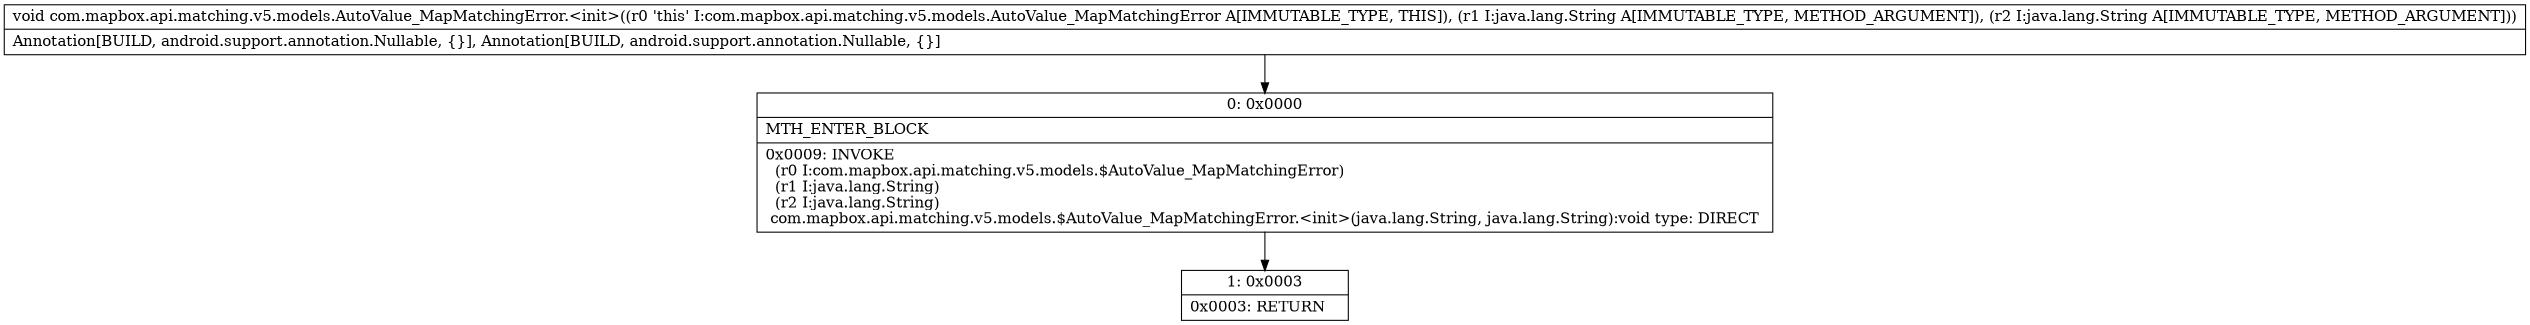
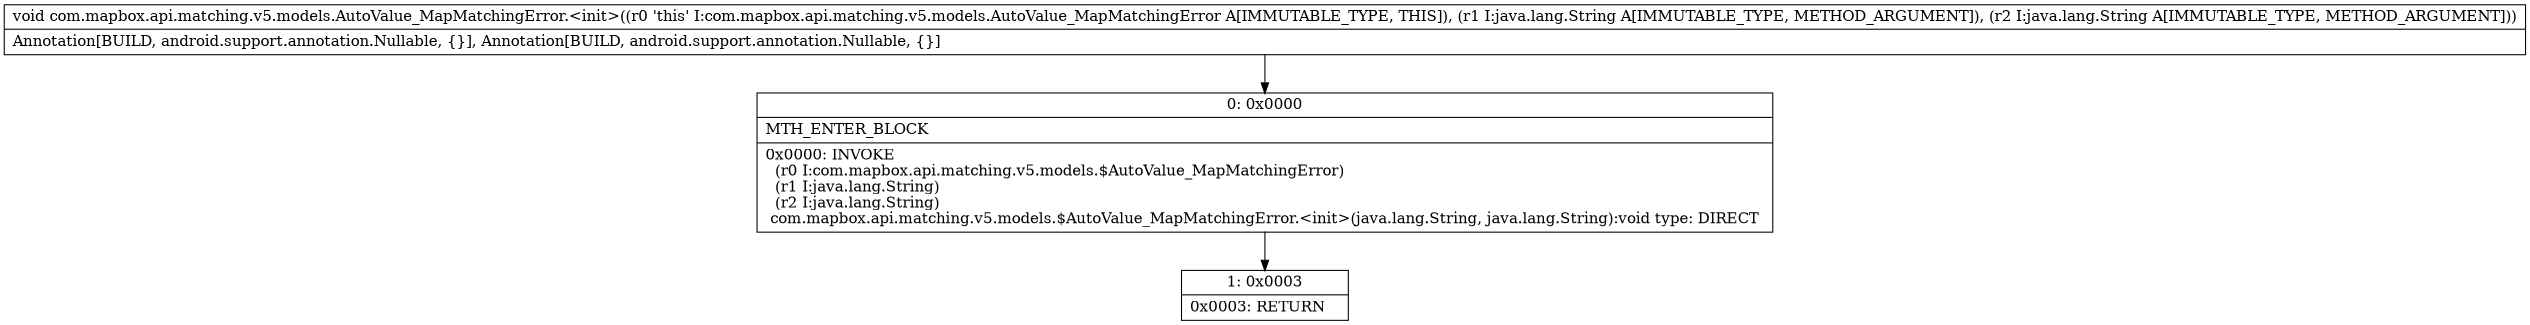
node "0: 0x0000": text "0x0009: INVOKE" -> "0x0000: INVOKE"
